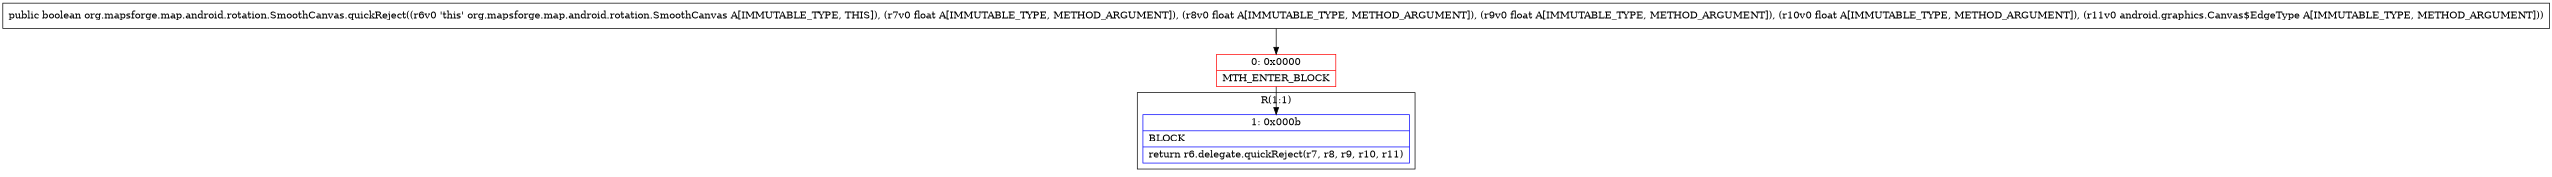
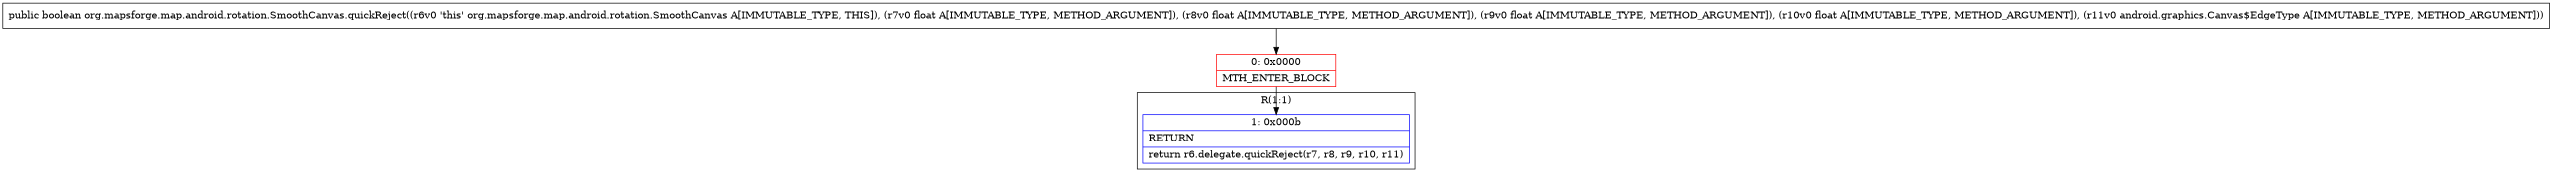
node "1: 0x000b": text "BLOCK" -> "RETURN"
